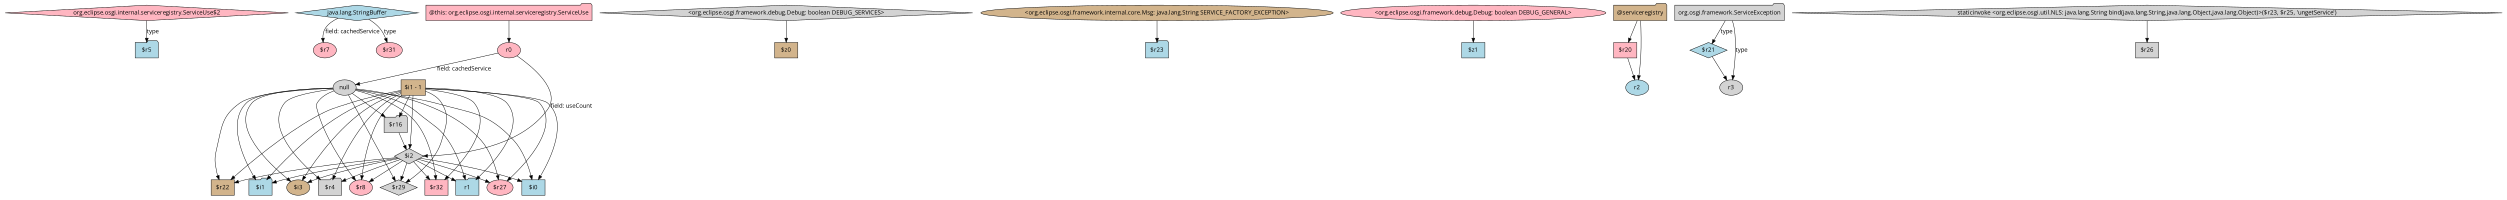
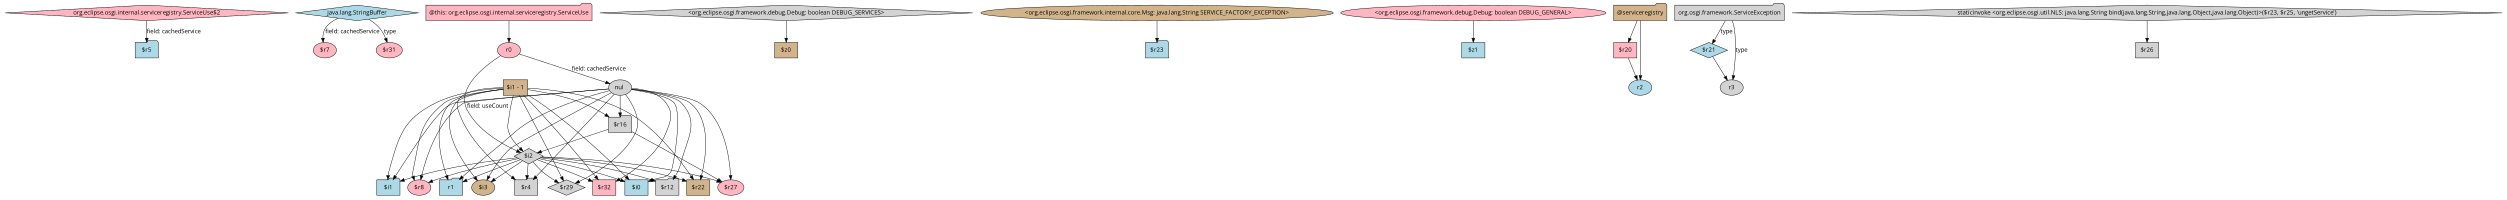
edge "org.eclipse.osgi.internal.serviceregistry.ServiceUse$2" -> "$r5": label "type" -> "field: cachedService"
edge "$i1 - 1" -> "$r27": now "$r16" -> "$r27"
node "$r12": added
